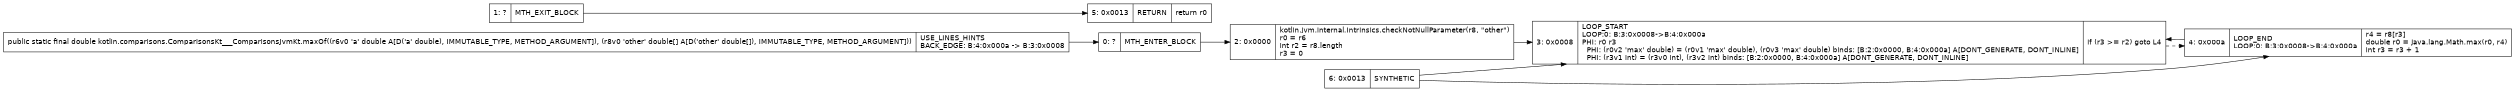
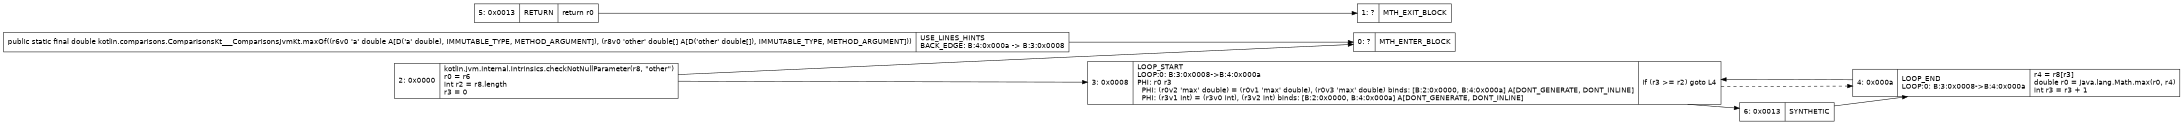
edge "1: ?" -> "5: 0x0013": reversed
edge "0: ?" -> "2: 0x0000": reversed
edge "6: 0x0013" -> "3: 0x0008": reversed
